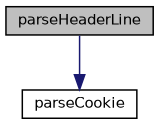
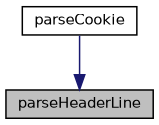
edge "parseHeaderLine" -> "parseCookie": reversed
